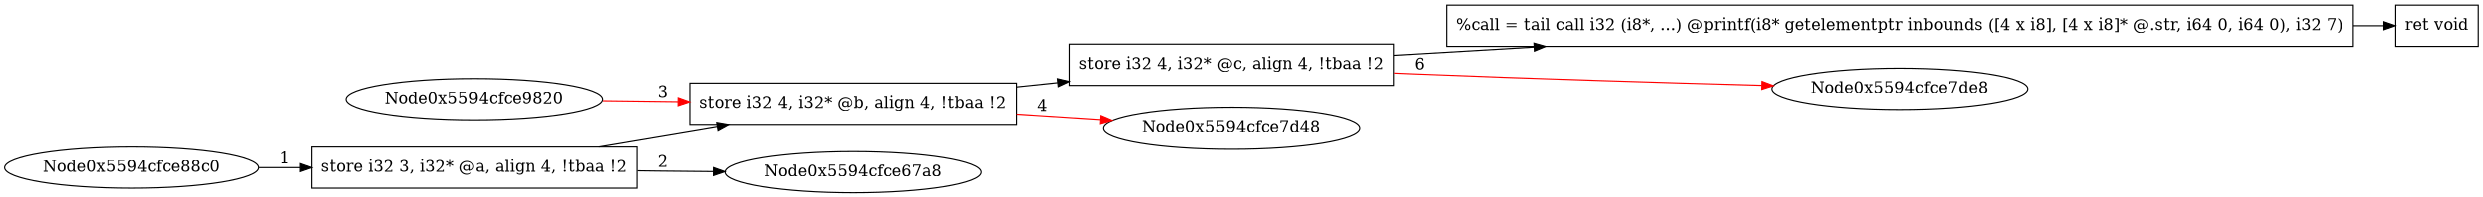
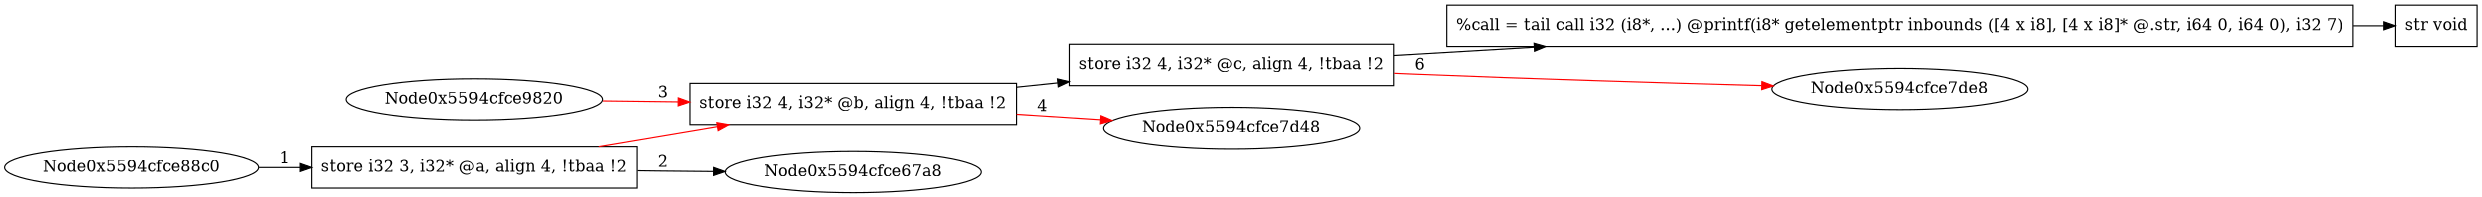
node "ret void": label "ret void" -> "str void"
edge "store i32 3, i32* @a, align 4, !tbaa !2" -> "store i32 4, i32* @b, align 4, !tbaa !2": color black -> red
